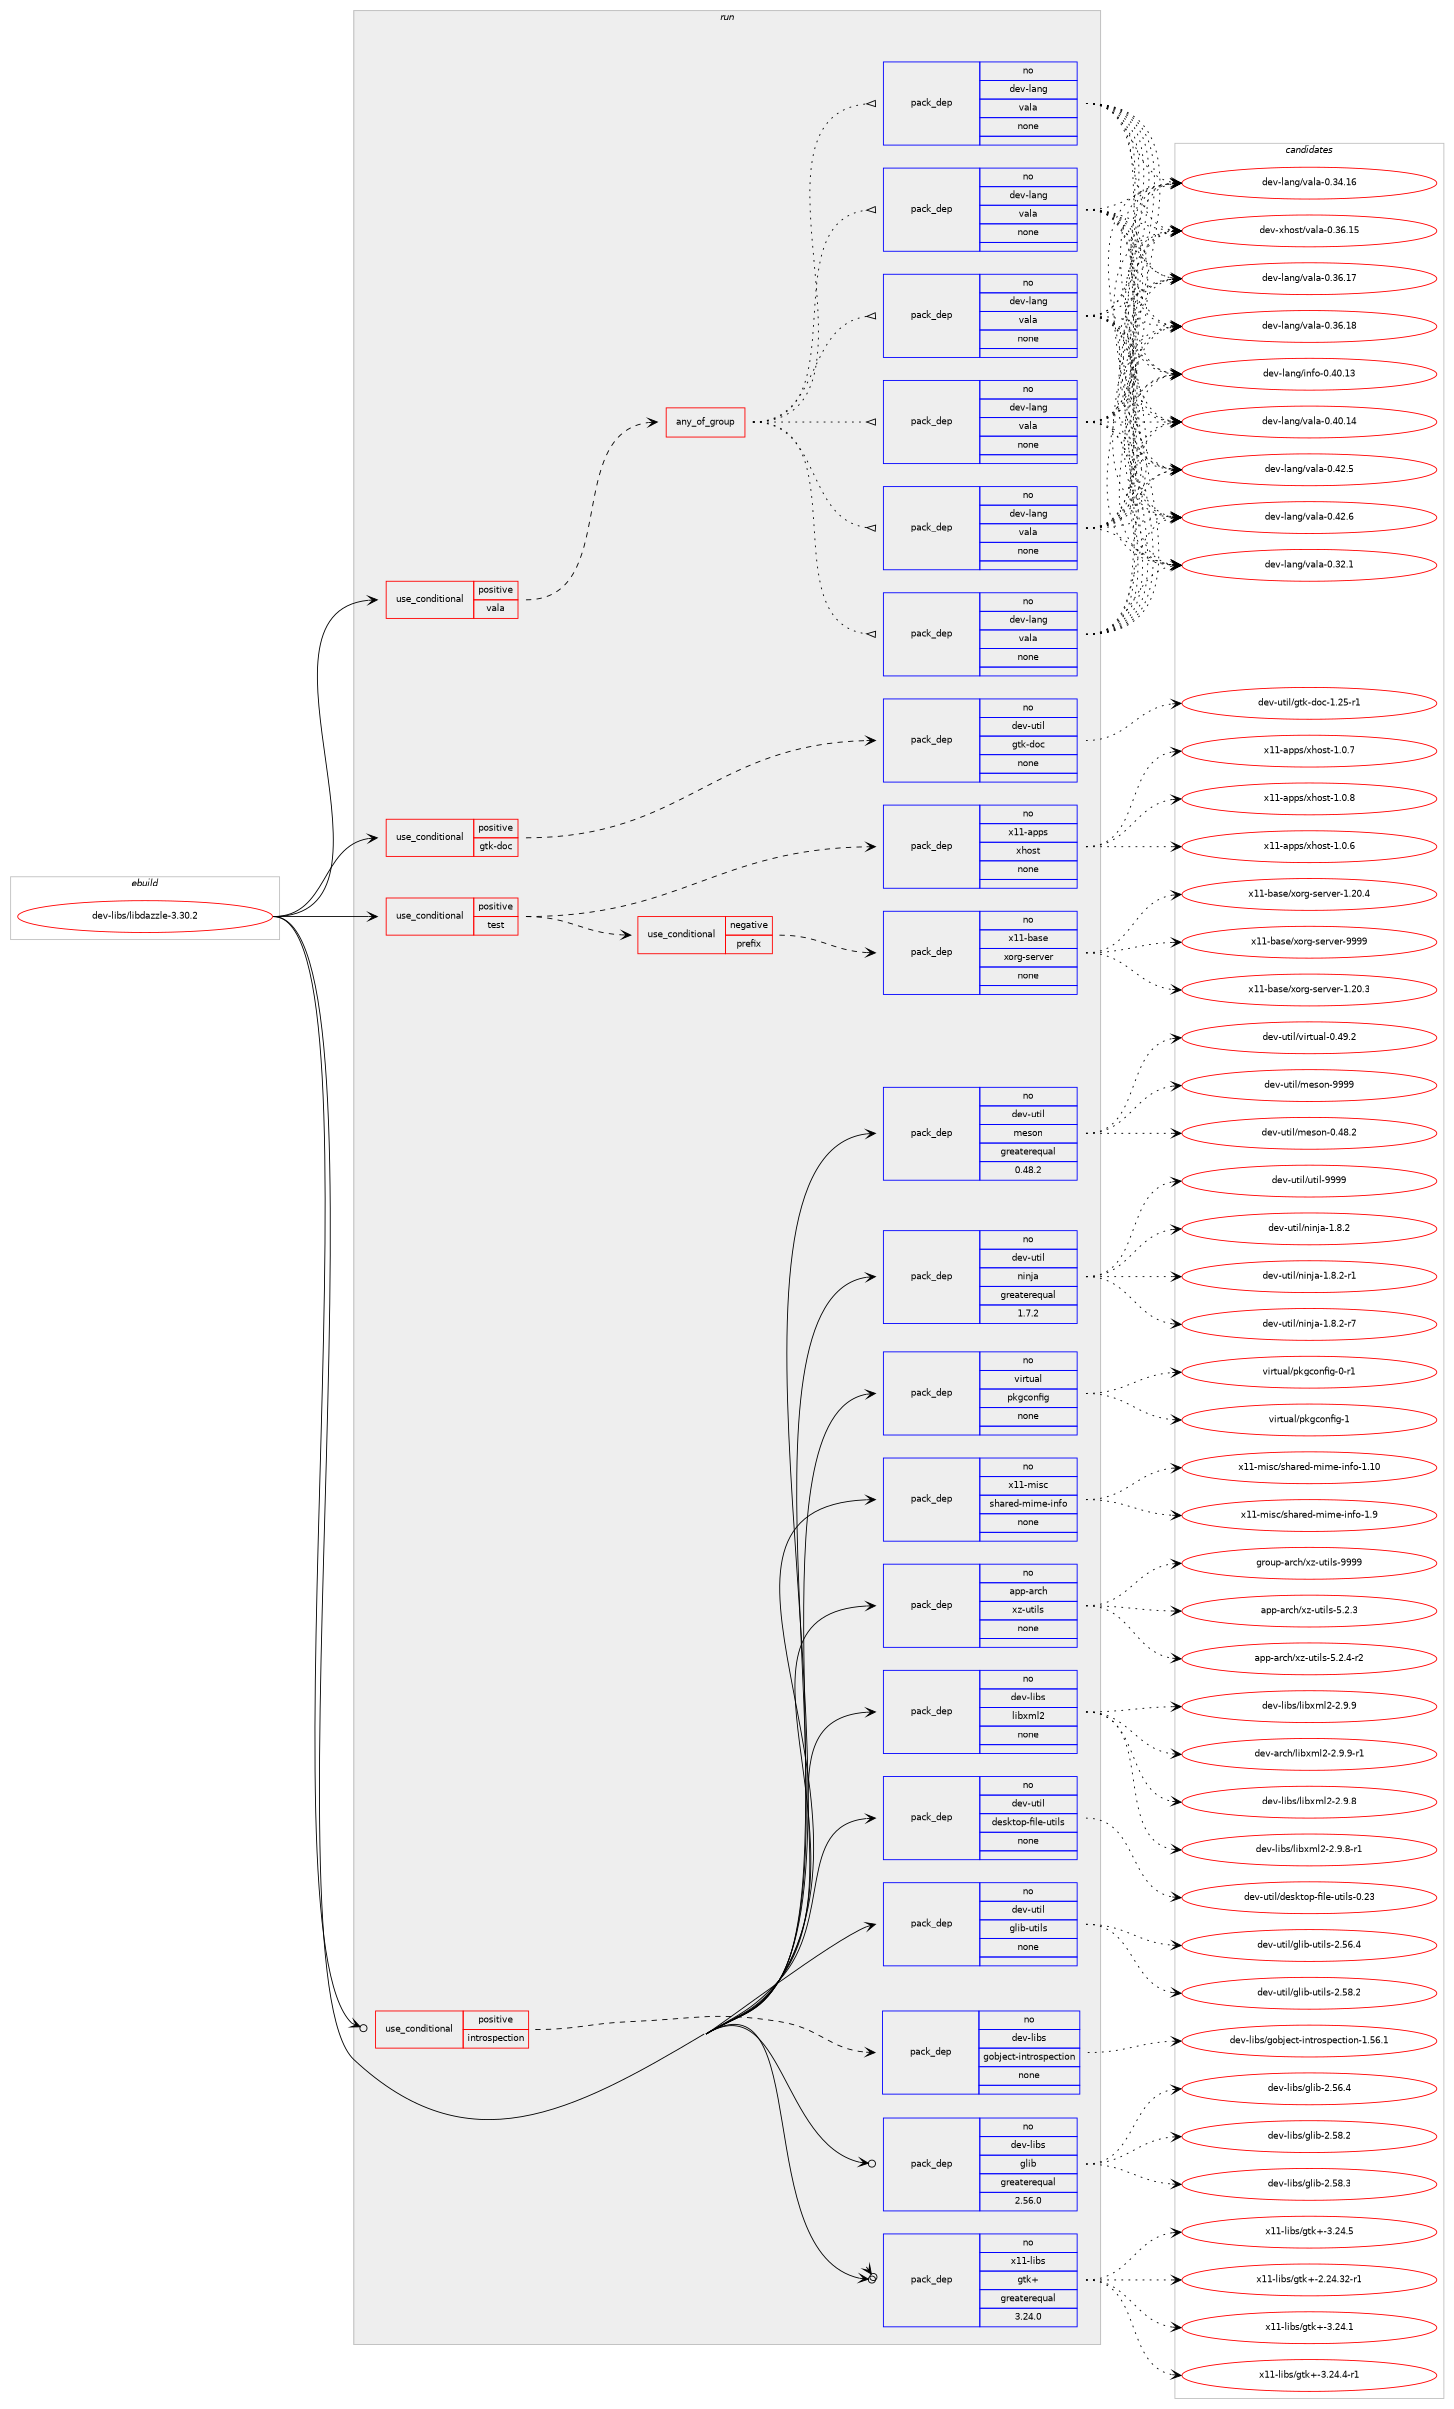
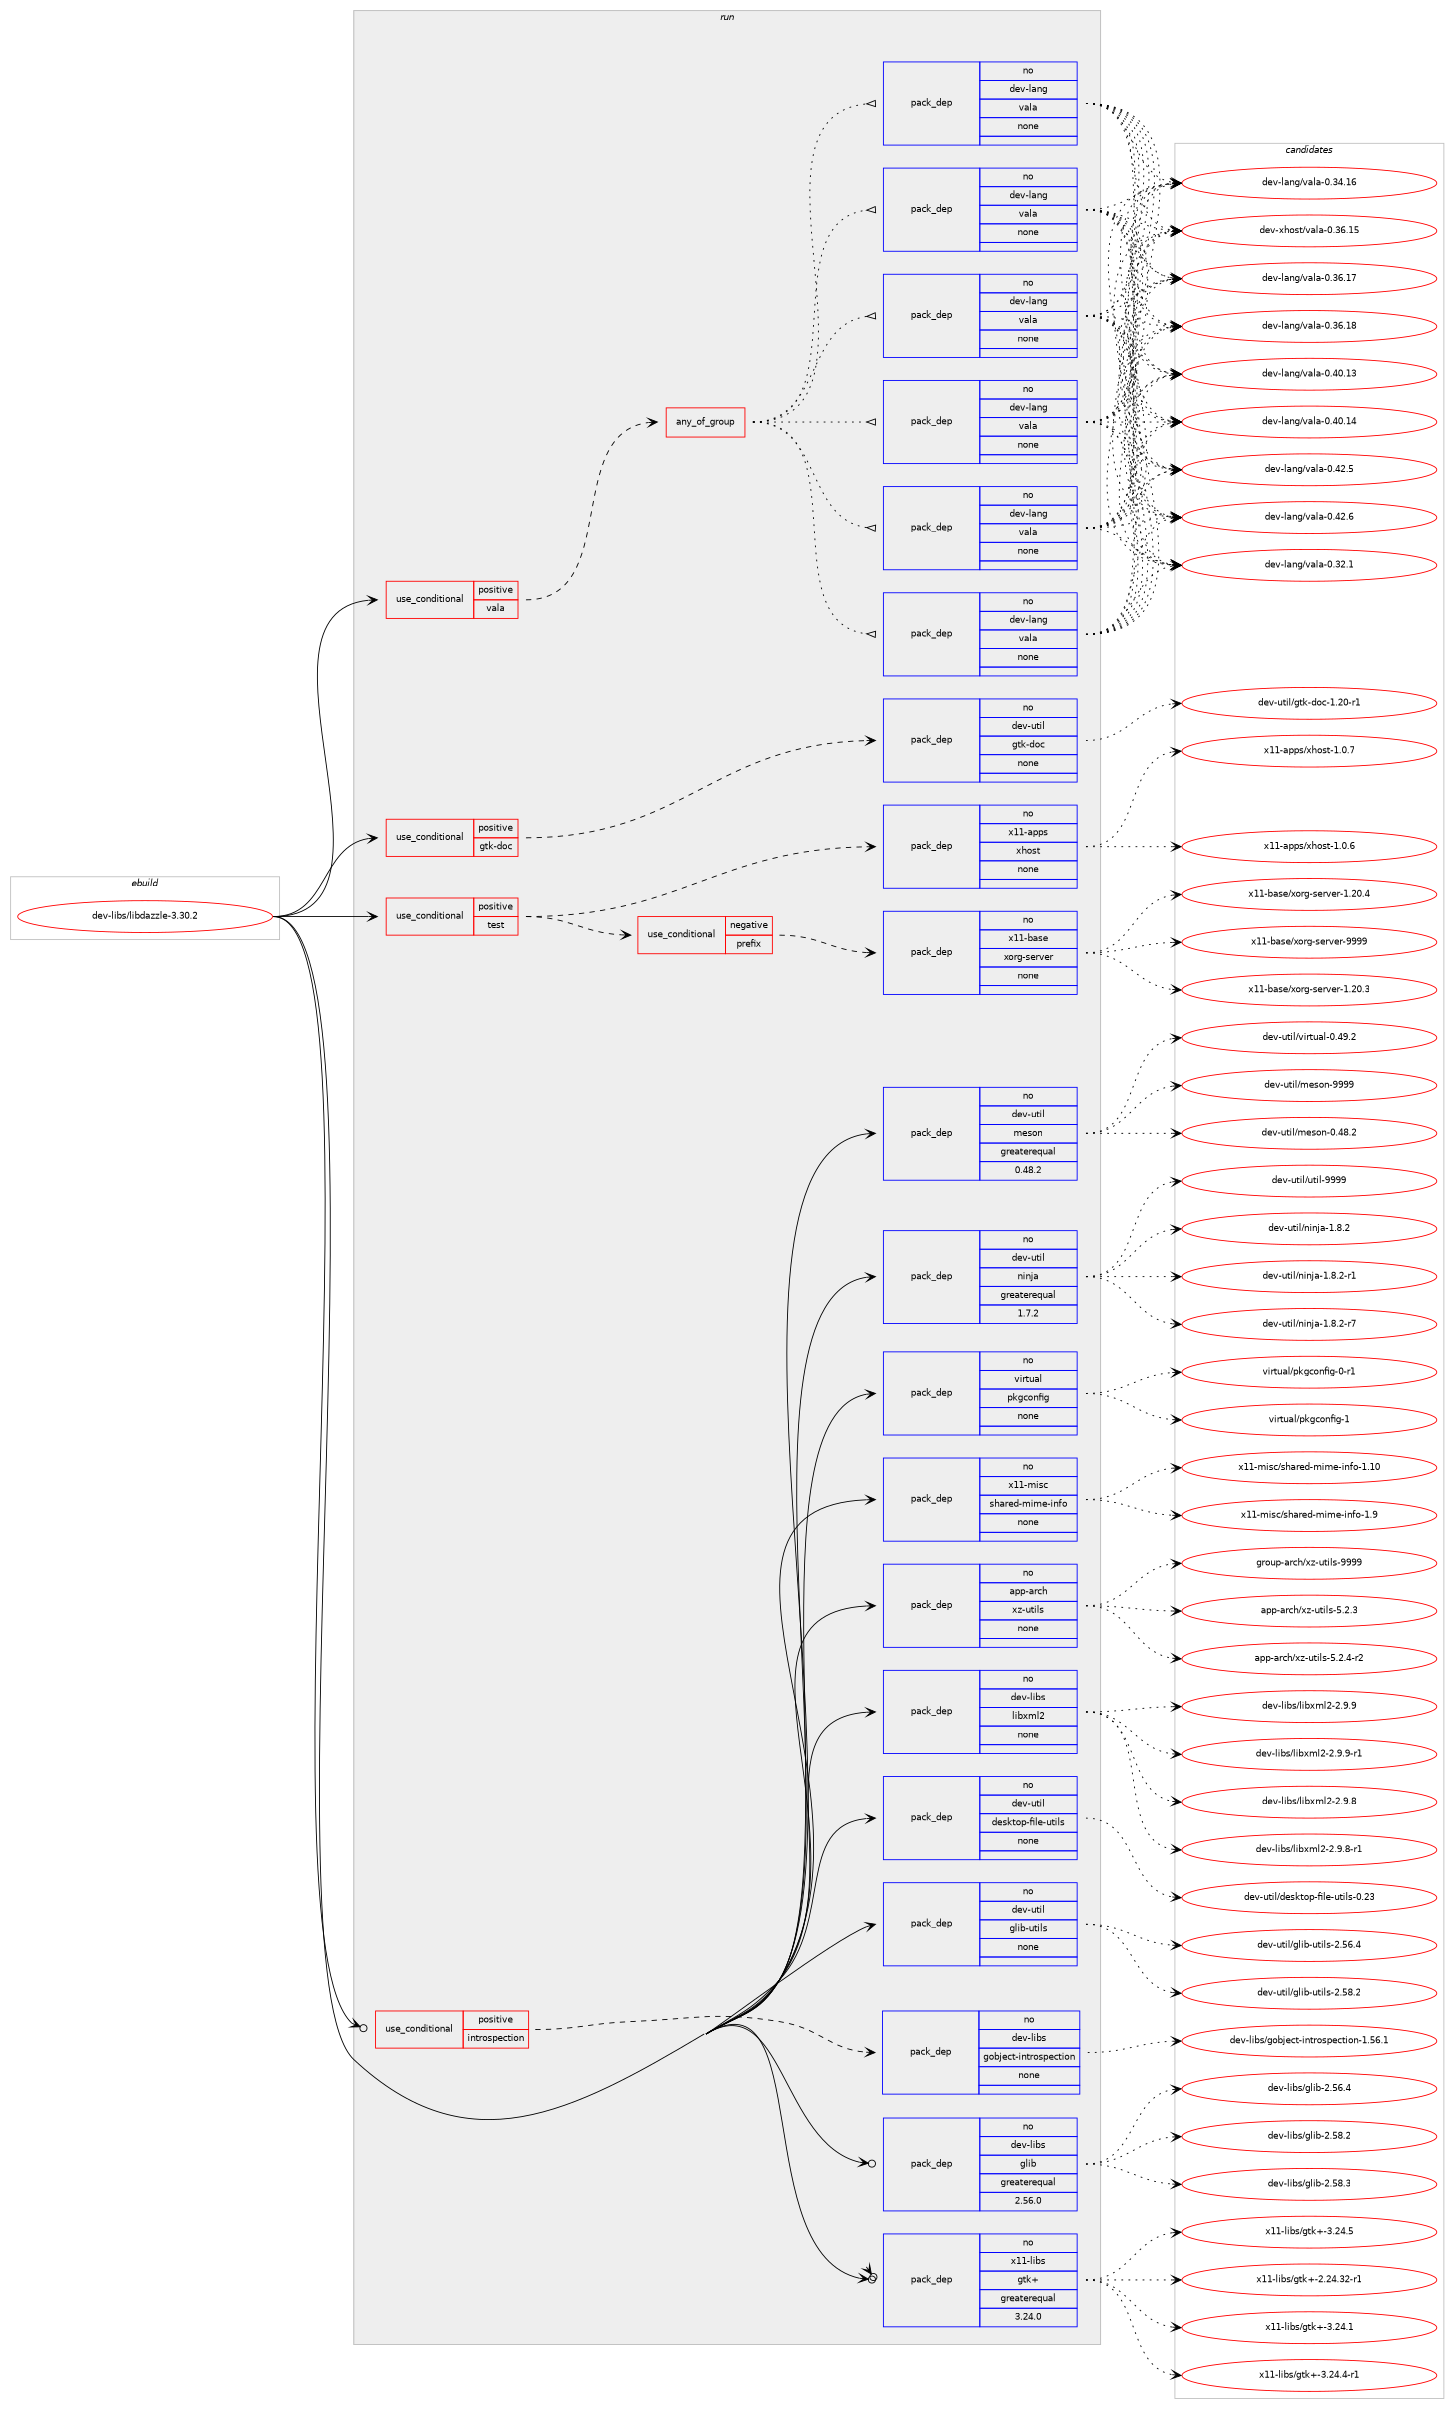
node "dev-lang/info-0.40.13": label "dev-lang/info-0.40.13" -> "dev-lang/vala-0.40.13"
node "dev-util/gtk-doc-1.25-r1": label "dev-util/gtk-doc-1.25-r1" -> "dev-util/gtk-doc-1.20-r1"
node "x11-apps/xhost-1.0.8": removed
node "dev-arch/libxml2-2.9.9-r1": label "dev-arch/libxml2-2.9.9-r1" -> "dev-libs/libxml2-2.9.9-r1"
